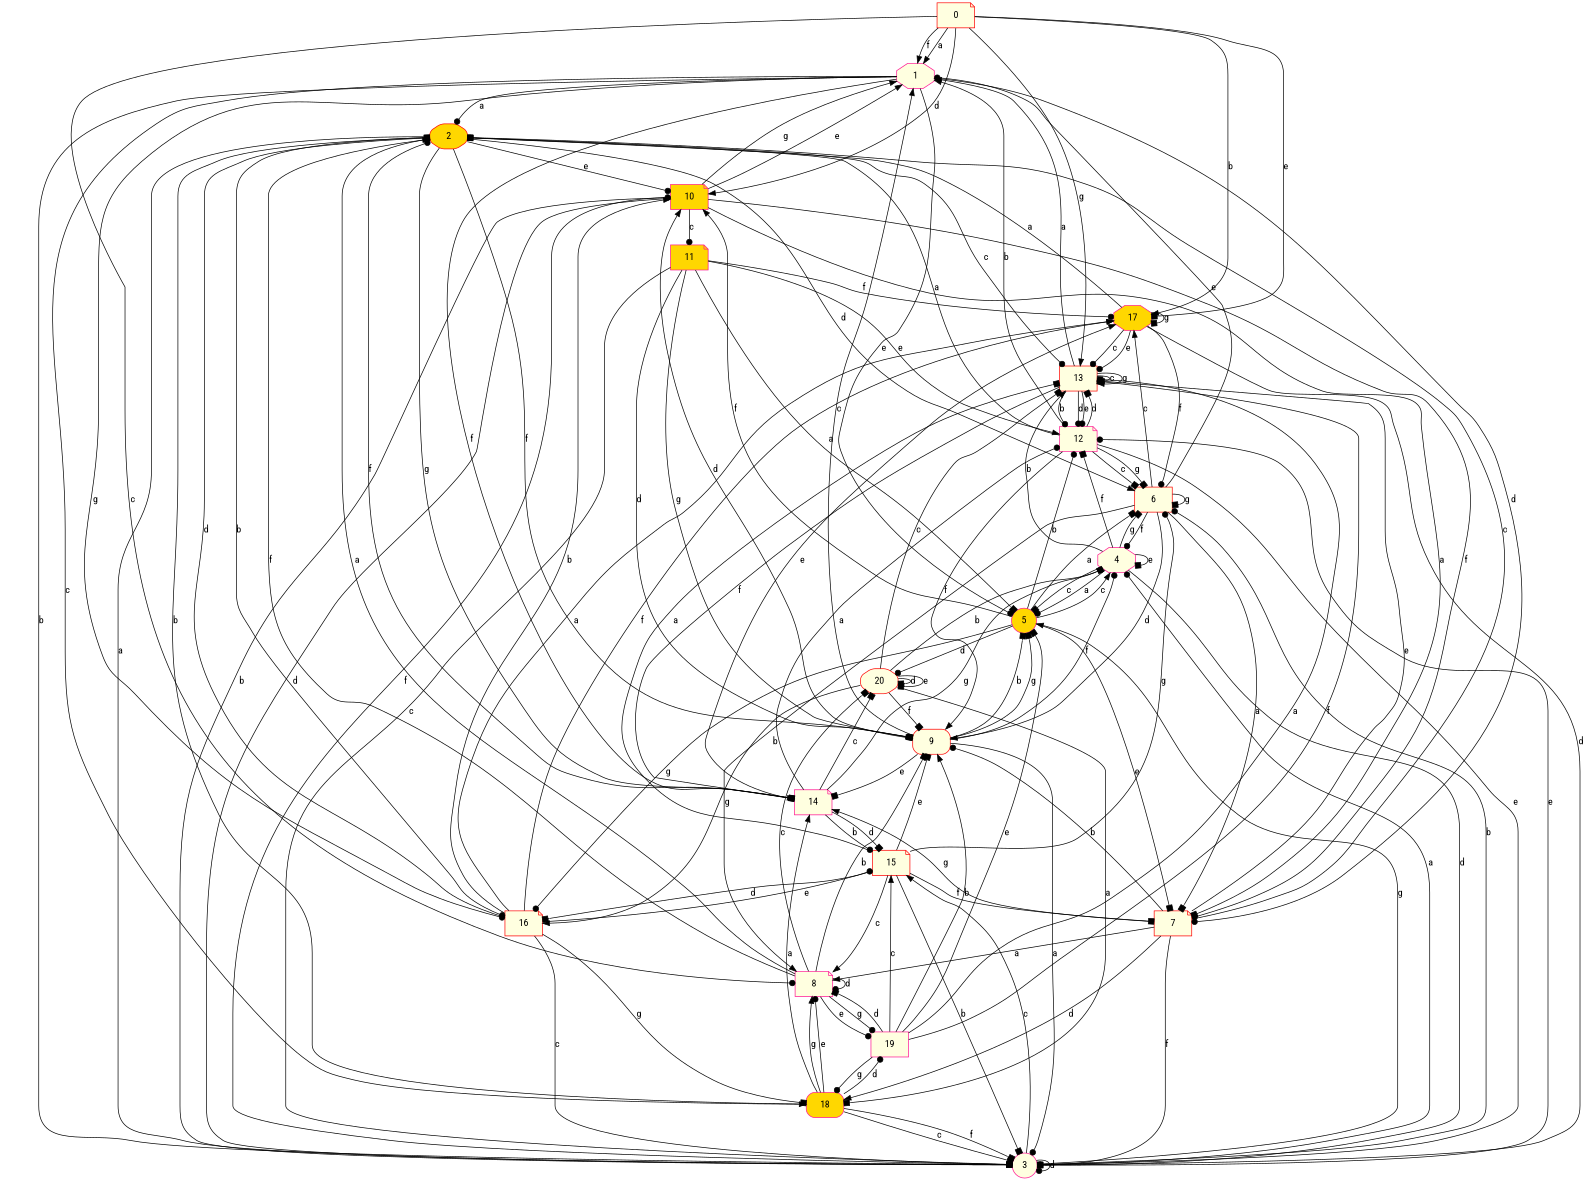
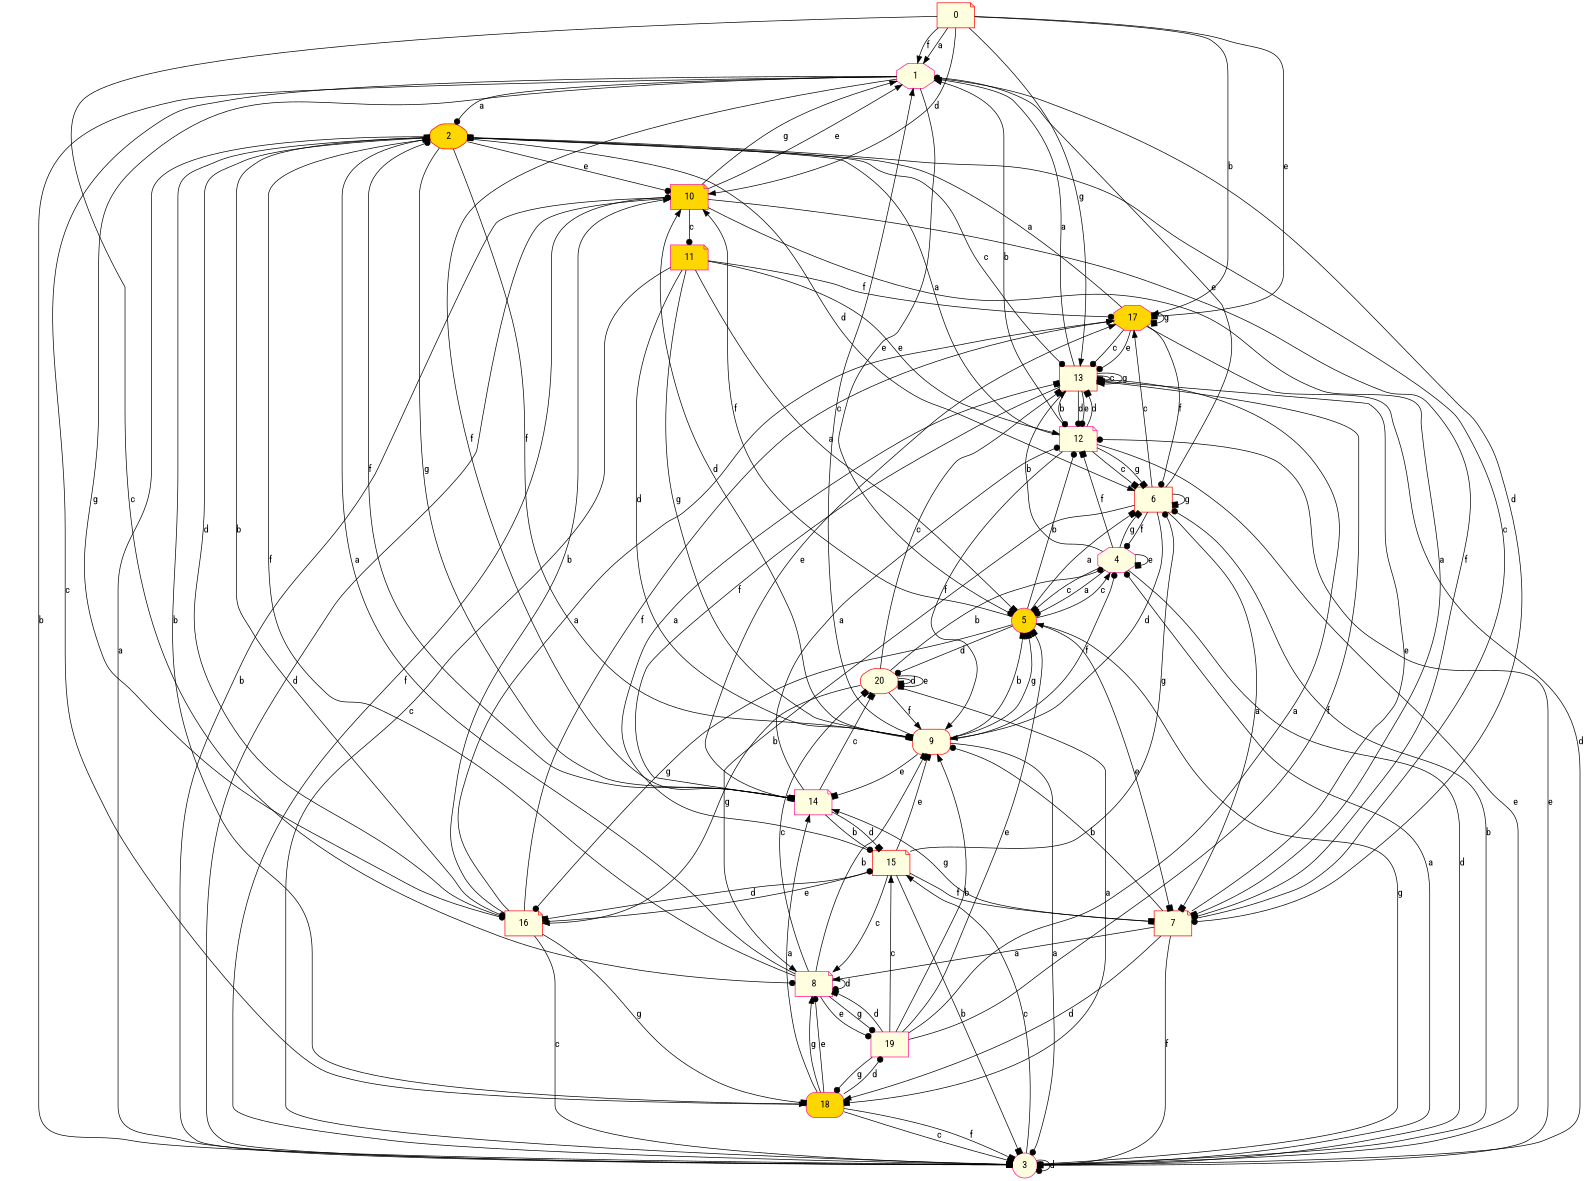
edge "14" -> "4": removed, label "g"
edge "20" -> "9": arrowhead box -> normal
